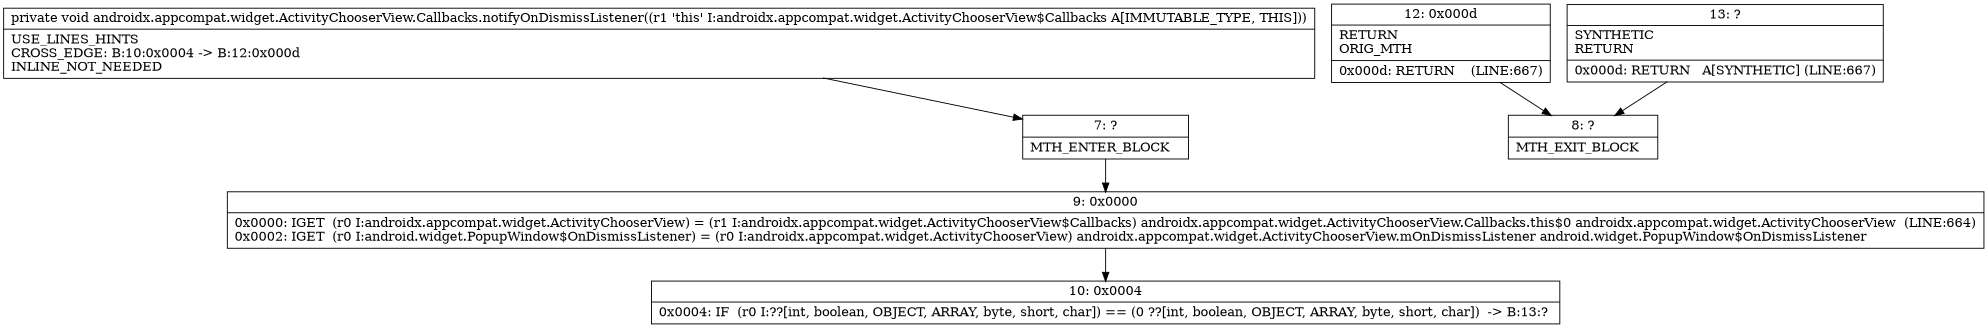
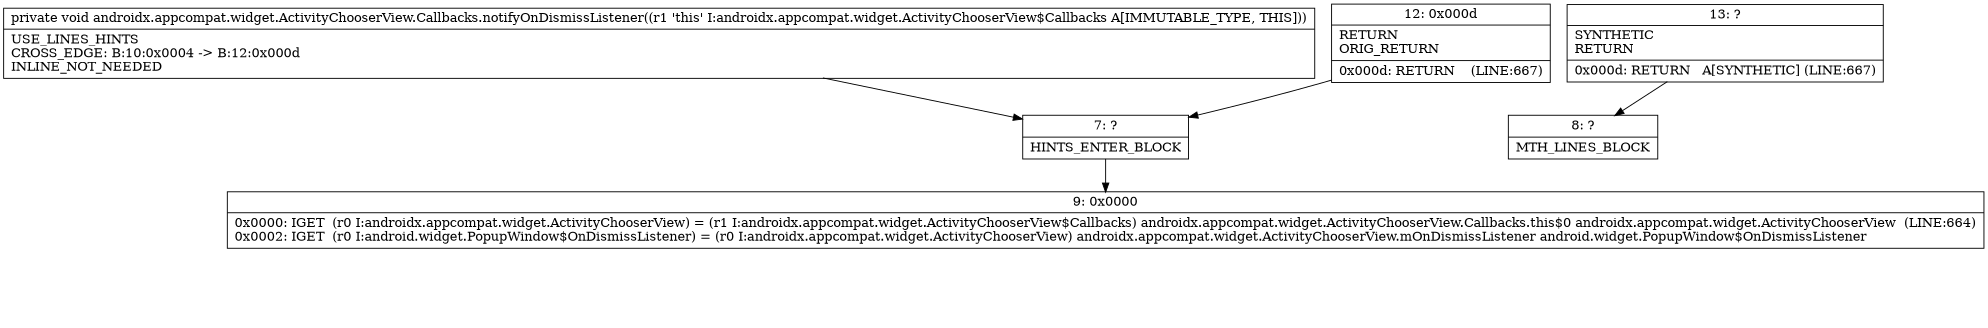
node "12: 0x000d": text "ORIG_MTH" -> "ORIG_RETURN"
edge "12: 0x000d" -> "8: ?": now "12: 0x000d" -> "7: ?"
node "7: ?": text "MTH_ENTER_BLOCK" -> "HINTS_ENTER_BLOCK"
node "8: ?": text "MTH_EXIT_BLOCK" -> "MTH_LINES_BLOCK"
node "10: 0x0004": removed
